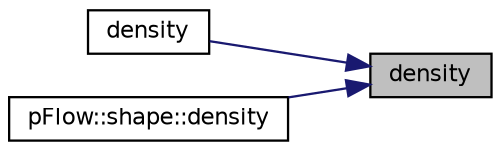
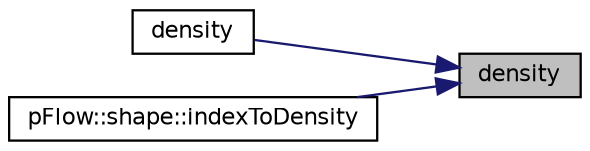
node "pFlow::shape::density": label "pFlow::shape::density" -> "pFlow::shape::indexToDensity"
